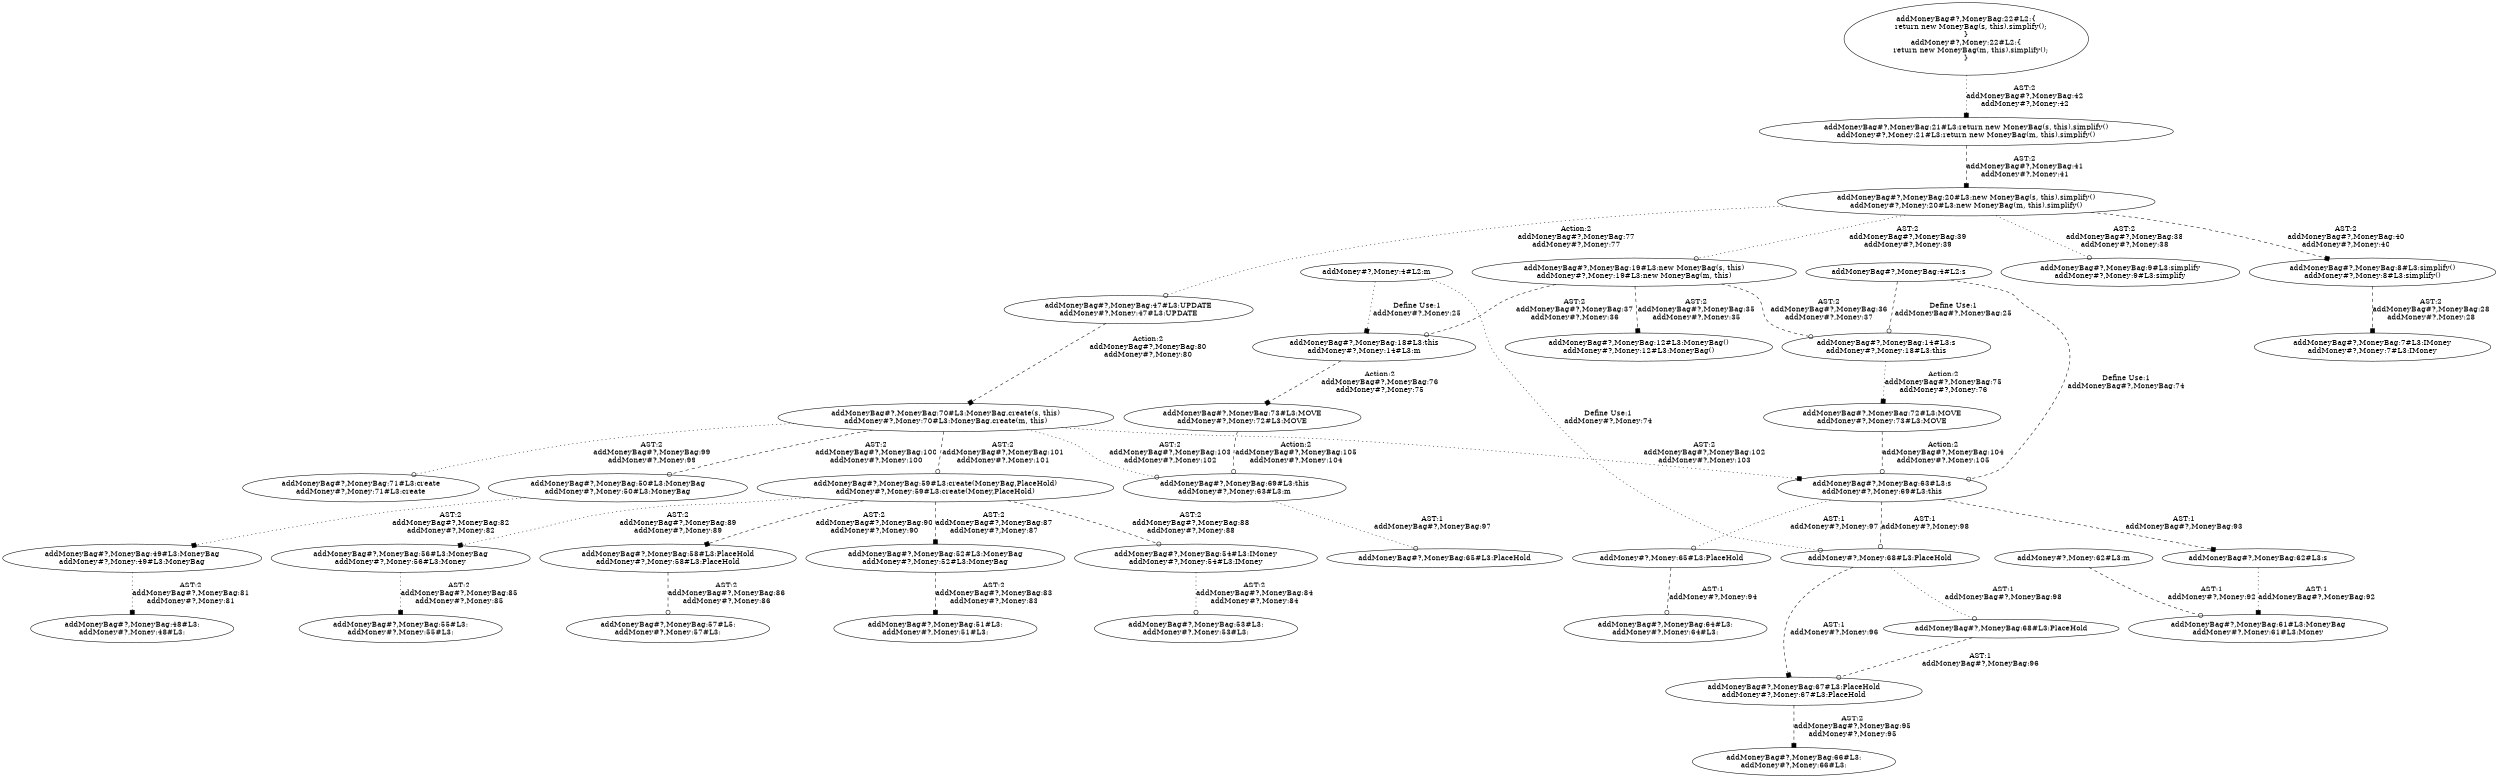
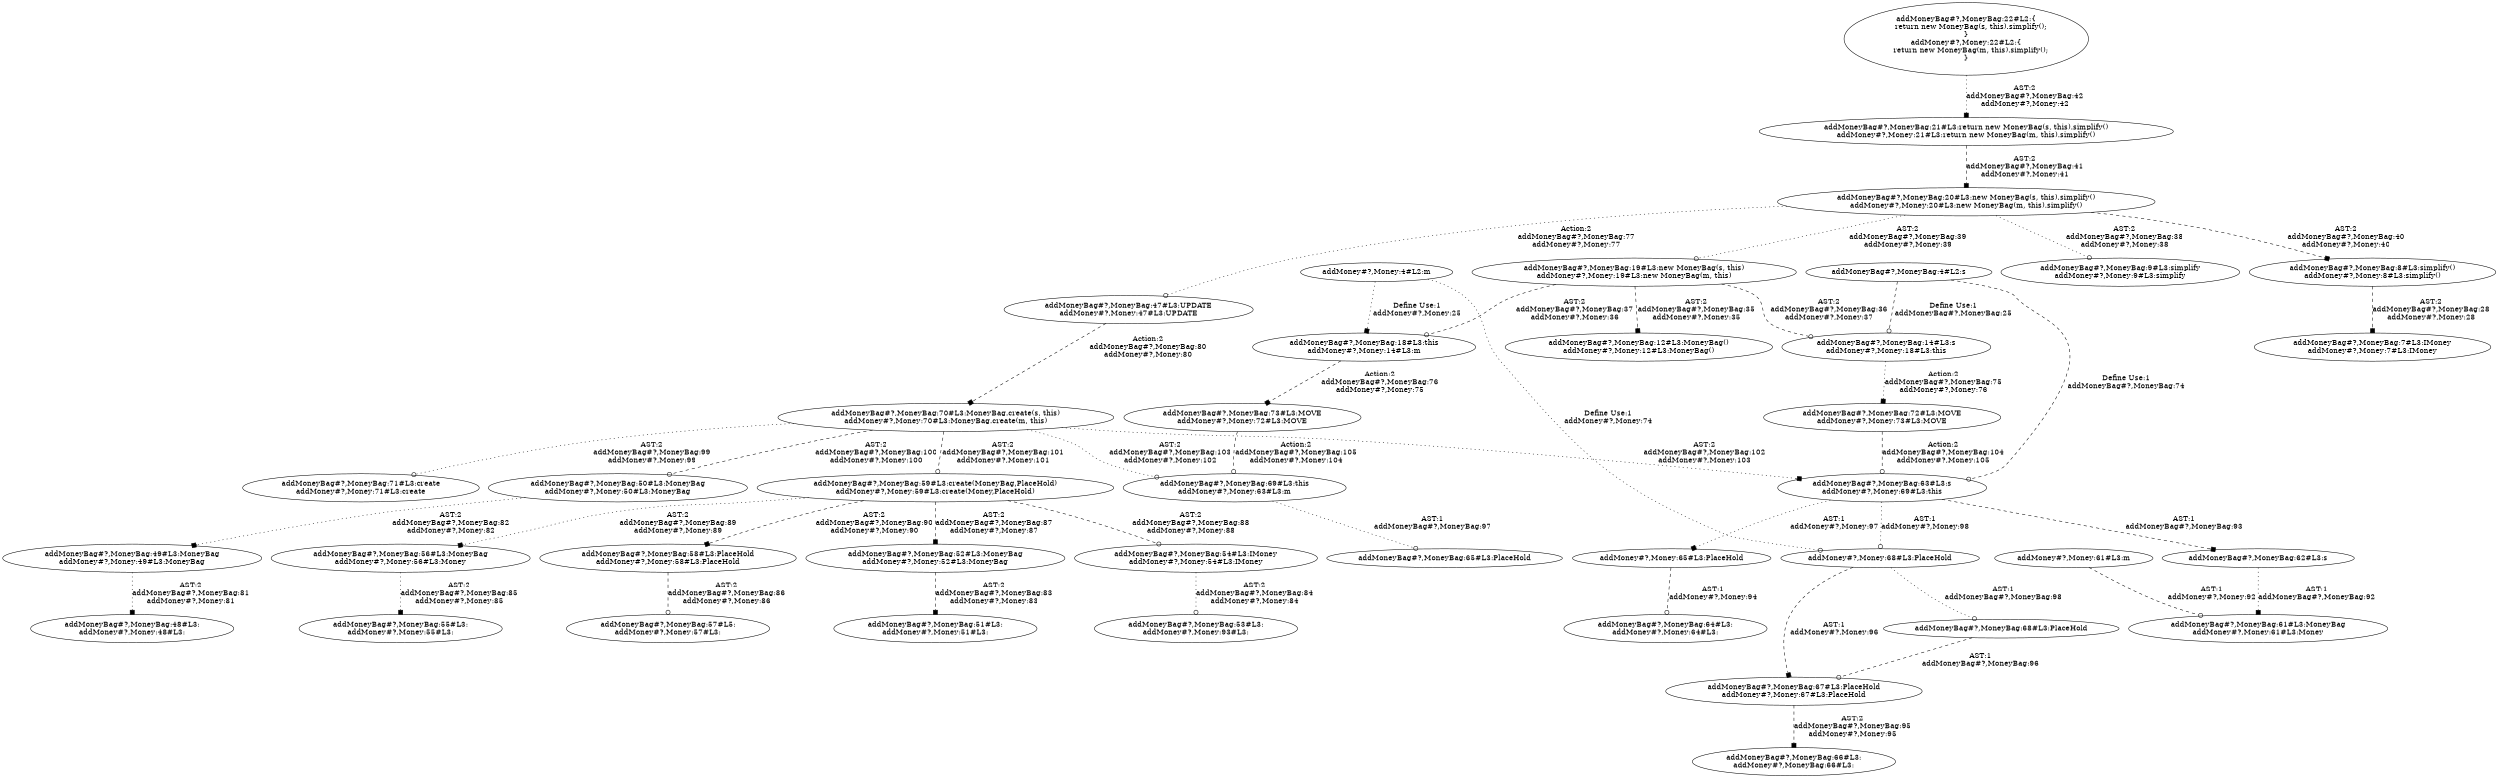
edge "addMoneyBag#?,MoneyBag:63#L3:s addMoney#?,Money:69#L3:this" -> "addMoney#?,Money:65#L3:PlaceHold": arrowhead odot -> box
edge "addMoneyBag#?,MoneyBag:63#L3:s addMoney#?,Money:69#L3:this" -> "addMoney#?,Money:68#L3:PlaceHold": style dashed -> dotted
node "addMoney#?,Money:62#L3:m": label "addMoney#?,Money:62#L3:m" -> "addMoney#?,Money:61#L3:m"
node "addMoneyBag#?,MoneyBag:53#L3: addMoney#?,Money:53#L3:": label "addMoneyBag#?,MoneyBag:53#L3: addMoney#?,Money:53#L3:" -> "addMoneyBag#?,MoneyBag:53#L3: addMoney#?,Money:93#L3:"
node "addMoneyBag#?,MoneyBag:66#L3: addMoney#?,Money:66#L3:": label "addMoneyBag#?,MoneyBag:66#L3: addMoney#?,Money:66#L3:" -> "addMoneyBag#?,MoneyBag:66#L3: addMoney#?,MoneyBag:66#L3:"
